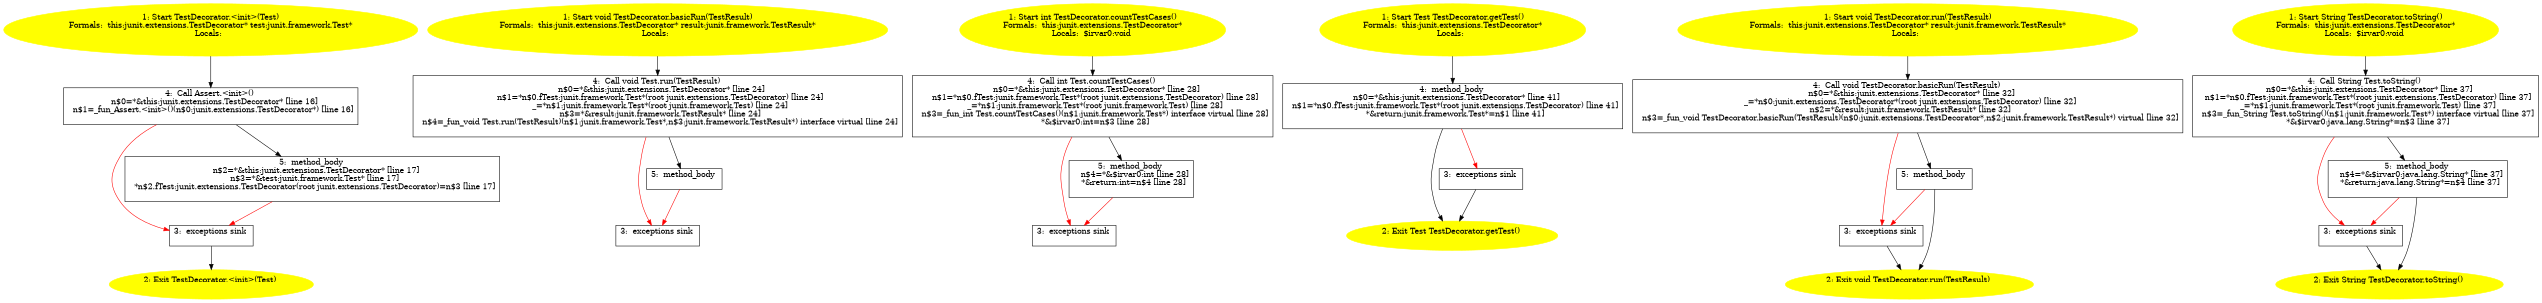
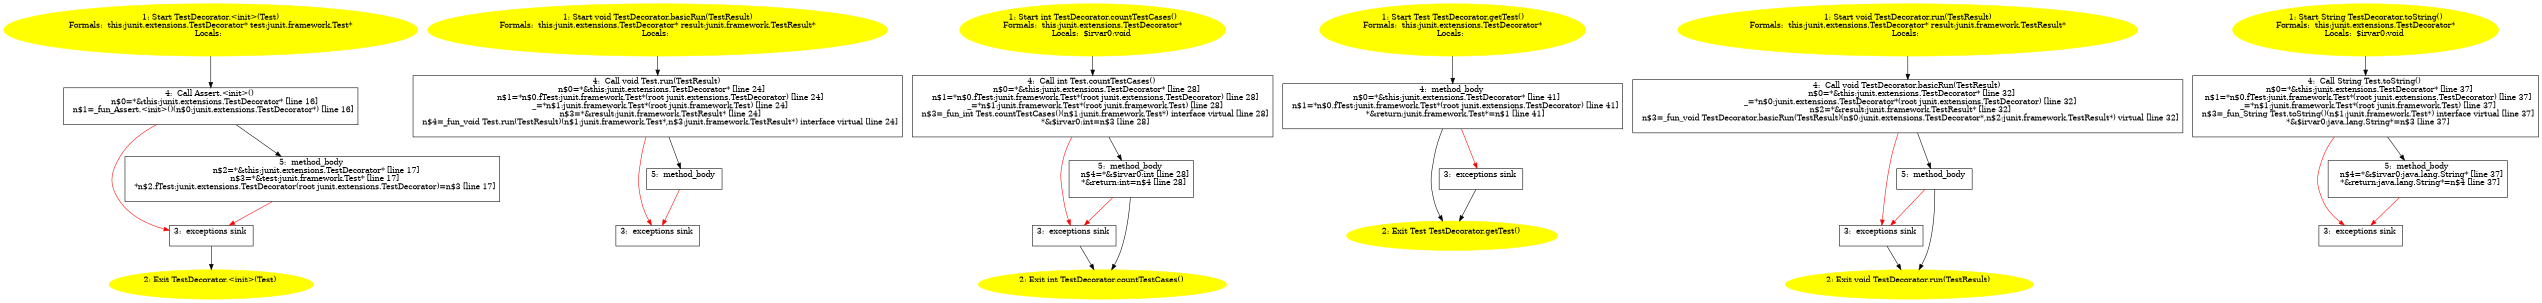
node "2: Exit int TestDecorator.countTestCases()": added
node "2: Exit String TestDecorator.toString()": removed
